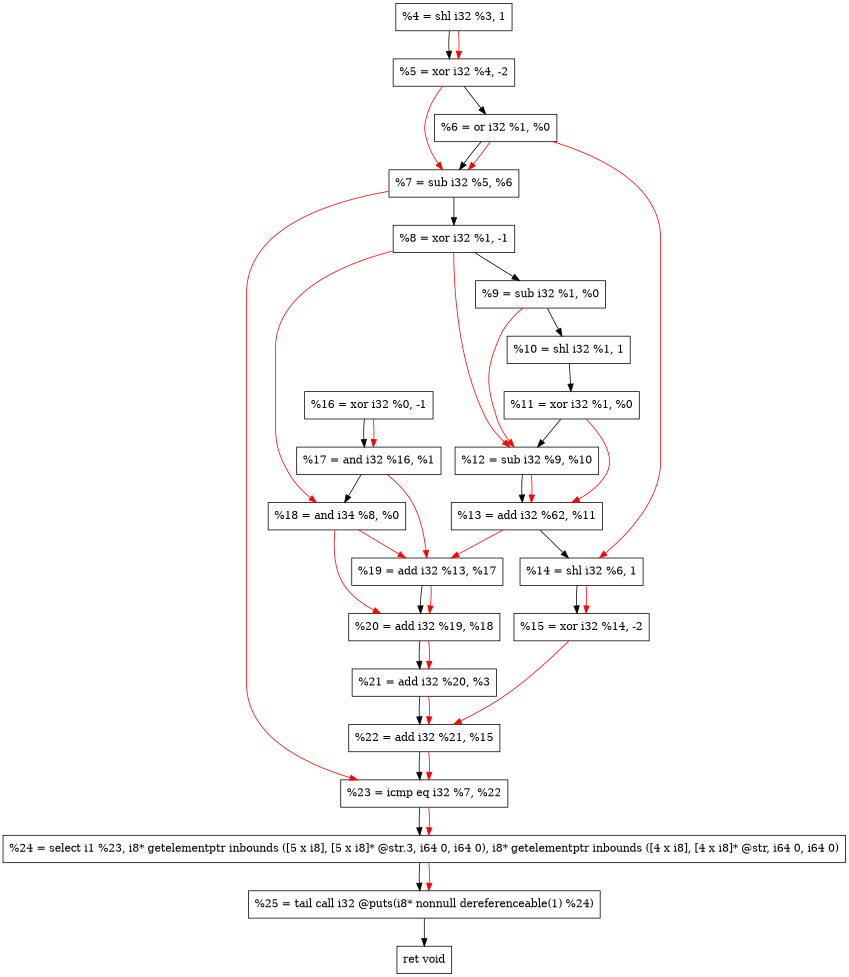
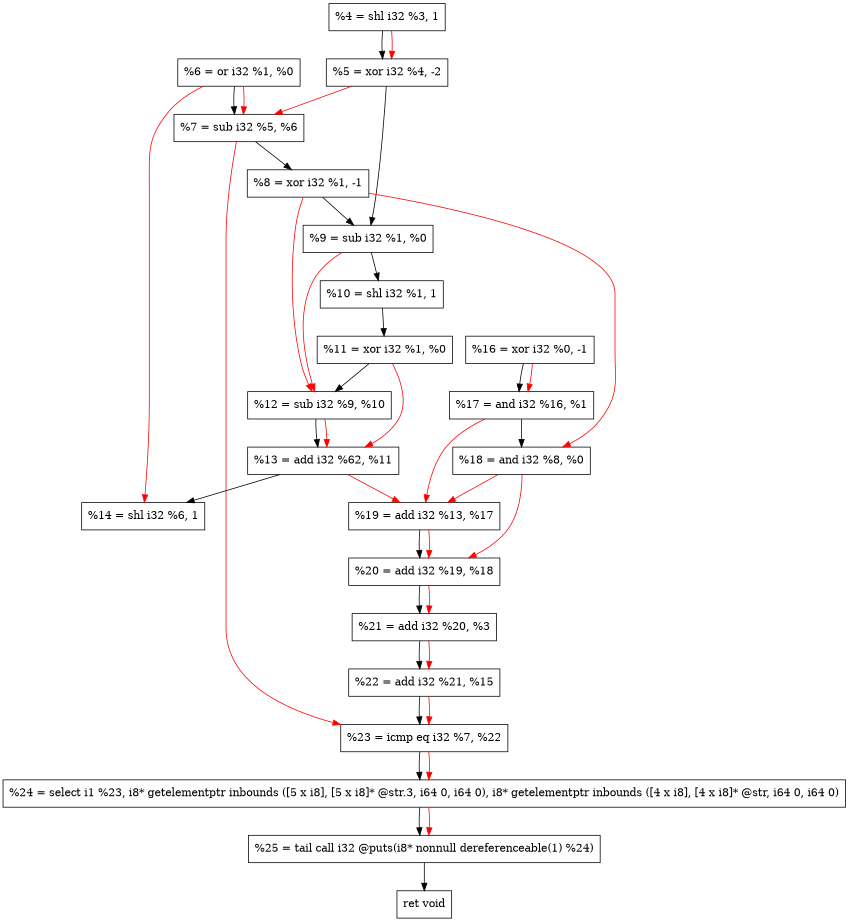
edge "%5 = xor i32 %4, -2" -> "%6 = or i32 %1, %0": now "%5 = xor i32 %4, -2" -> "%9 = sub i32 %1, %0"
node "%18 = and i34 %8, %0": label "%18 = and i34 %8, %0" -> "%18 = and i32 %8, %0"
node "%15 = xor i32 %14, -2": removed
